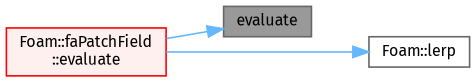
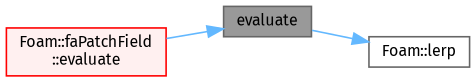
edge "Foam::faPatchField ::evaluate" -> "Foam::lerp": now "evaluate" -> "Foam::lerp"
